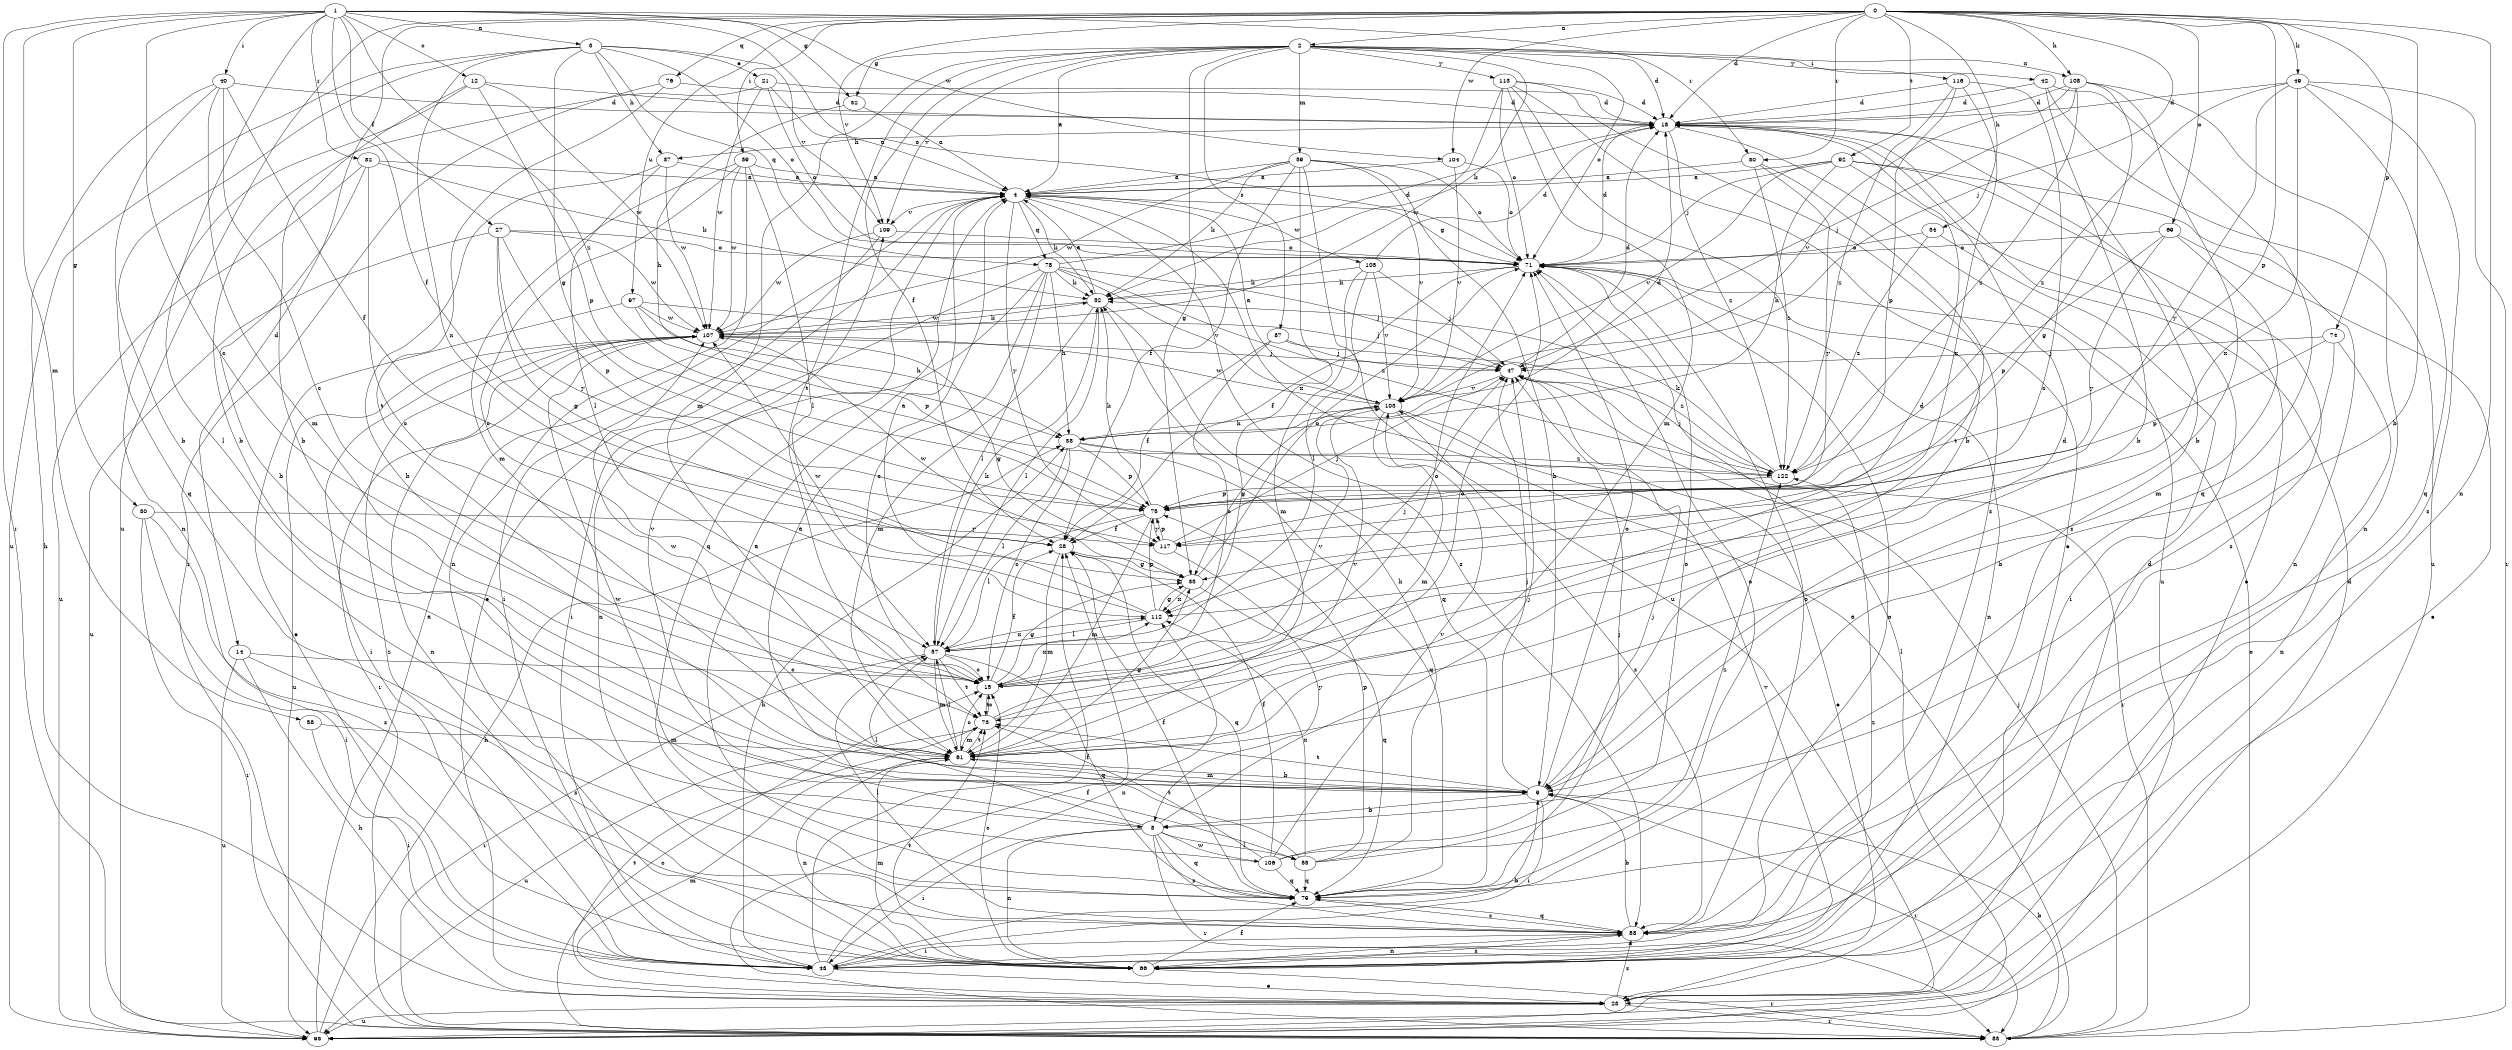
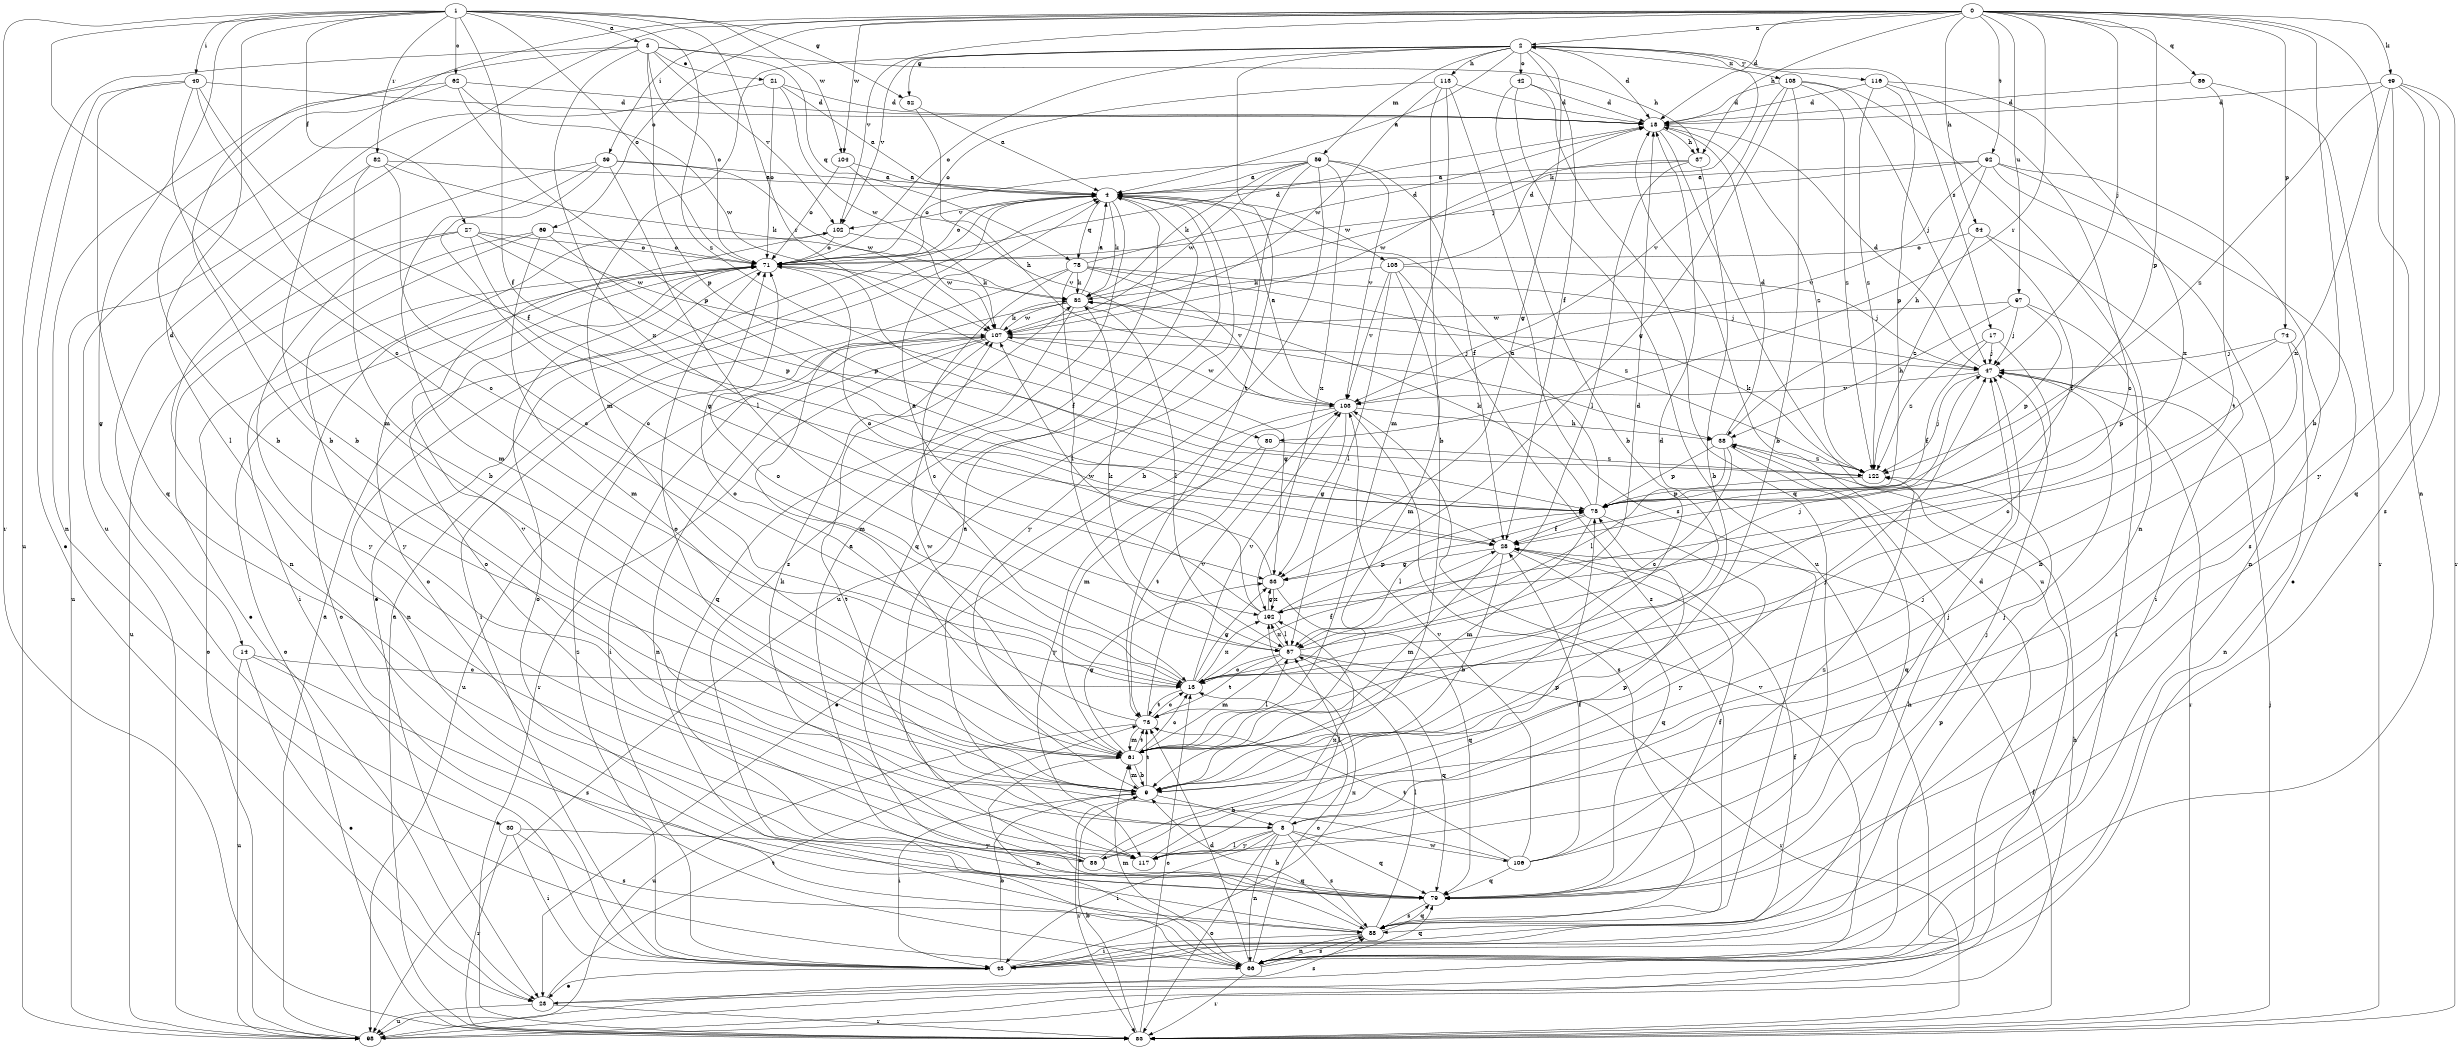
edge "0" -> "108": now "0" -> "37"
edge "2" -> "113": label "y" -> "h"
edge "2" -> "42": label "i" -> "o"
node "12": label "12" -> "62"
node "76": label "76" -> "86"
edge "2" -> "52": reversed
edge "80" -> "4": now "75" -> "4"
node "109": label "109" -> "102"
edge "4" -> "71": label "g" -> "o"
edge "3" -> "75": label "g" -> "p"
node "87": label "87" -> "17"
edge "78" -> "38": removed, label "h"
edge "122" -> "47": reversed
edge "34" -> "28": added, label "f"
edge "18" -> "88": now "105" -> "88"
edge "33" -> "107": removed, label "w"
edge "113" -> "23": removed, label "e"
edge "23" -> "18": removed, label "d"
edge "40" -> "23": label "h" -> "e"
edge "106" -> "107": label "w" -> "t"
node "112": label "112" -> "192"
edge "78" -> "66": removed, label "n"
edge "97" -> "43": label "e" -> "i"
edge "98" -> "71": label "l" -> "o"
node "15": label "15" -> "13"
edge "117" -> "8": reversed
node "58": removed
edge "28" -> "9": added, label "b"
edge "43" -> "122": label "z" -> "p"
edge "14" -> "23": label "h" -> "e"
edge "66" -> "73": label "t" -> "d"
node "55": label "55" -> "85"
edge "8" -> "83": label "r" -> "o"
edge "66" -> "79": label "f" -> "q"
edge "23" -> "61": removed, label "m"
